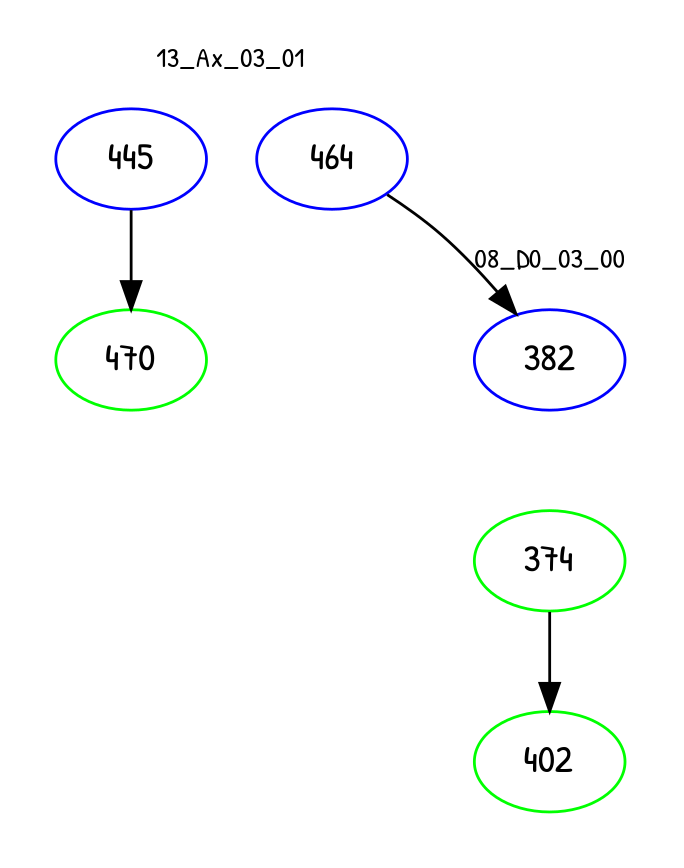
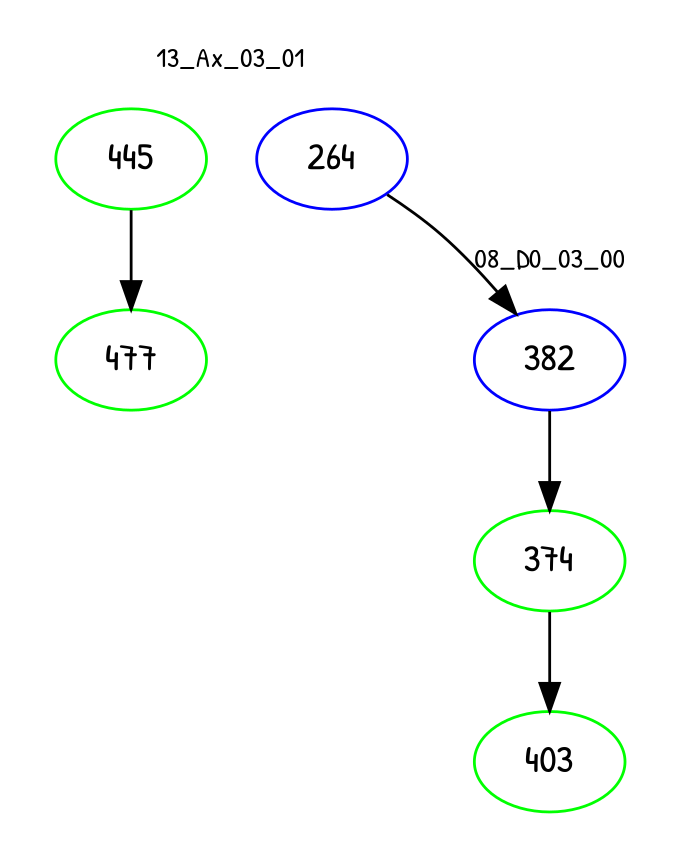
node "445": color blue -> green
node "464": label "464" -> "264"
node "470": label "470" -> "477"
edge "382" -> "374": added
node "402": label "402" -> "403"
